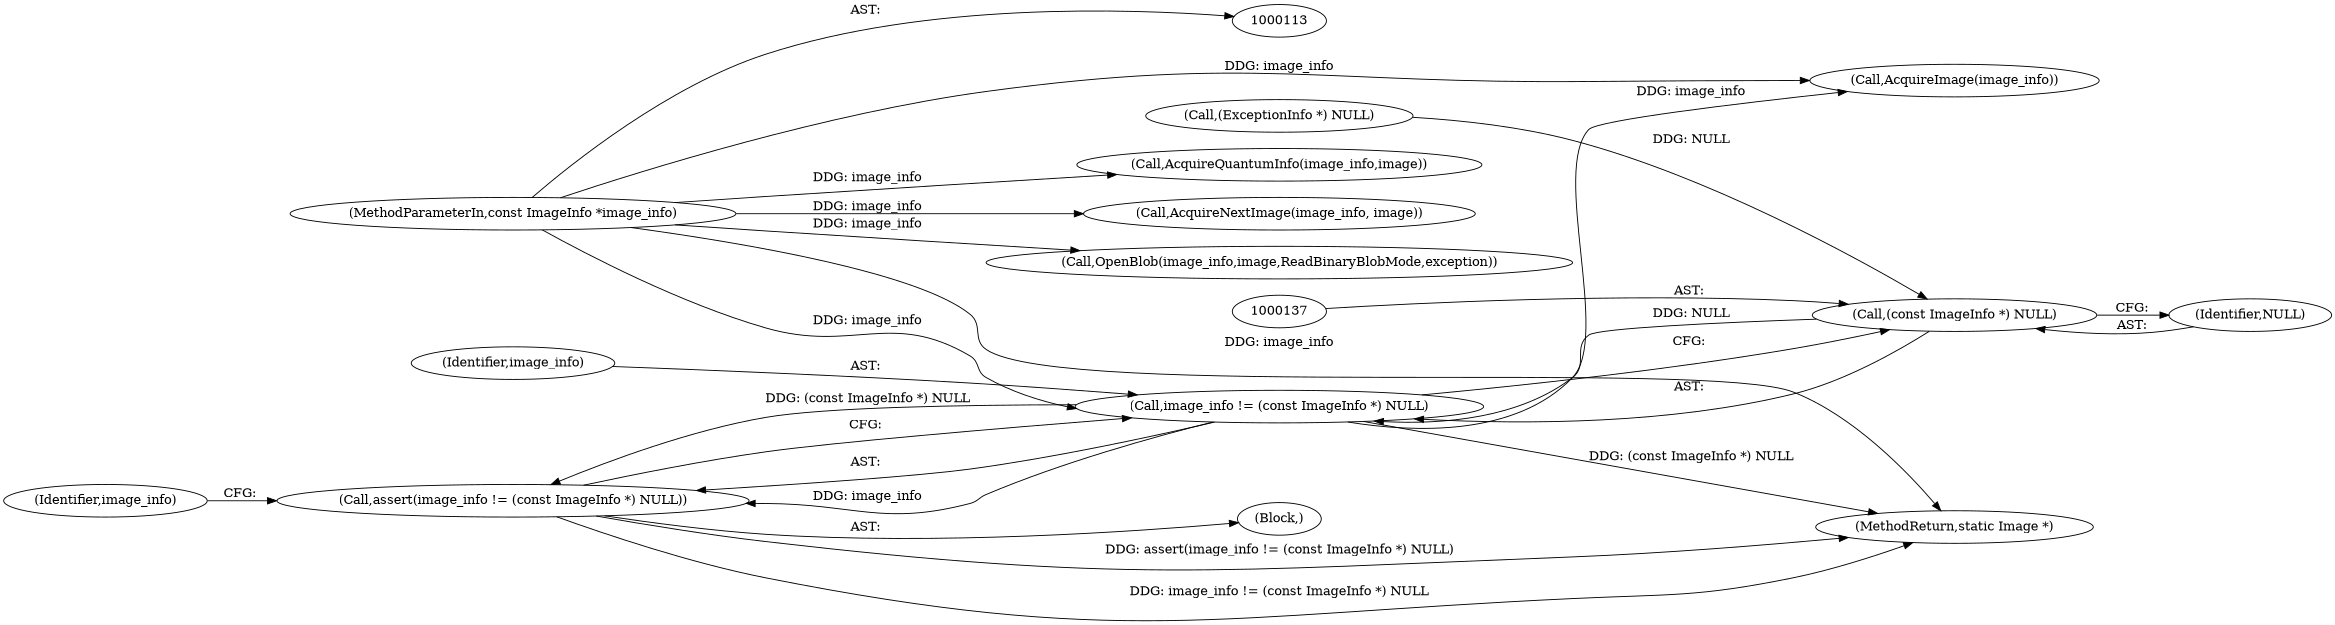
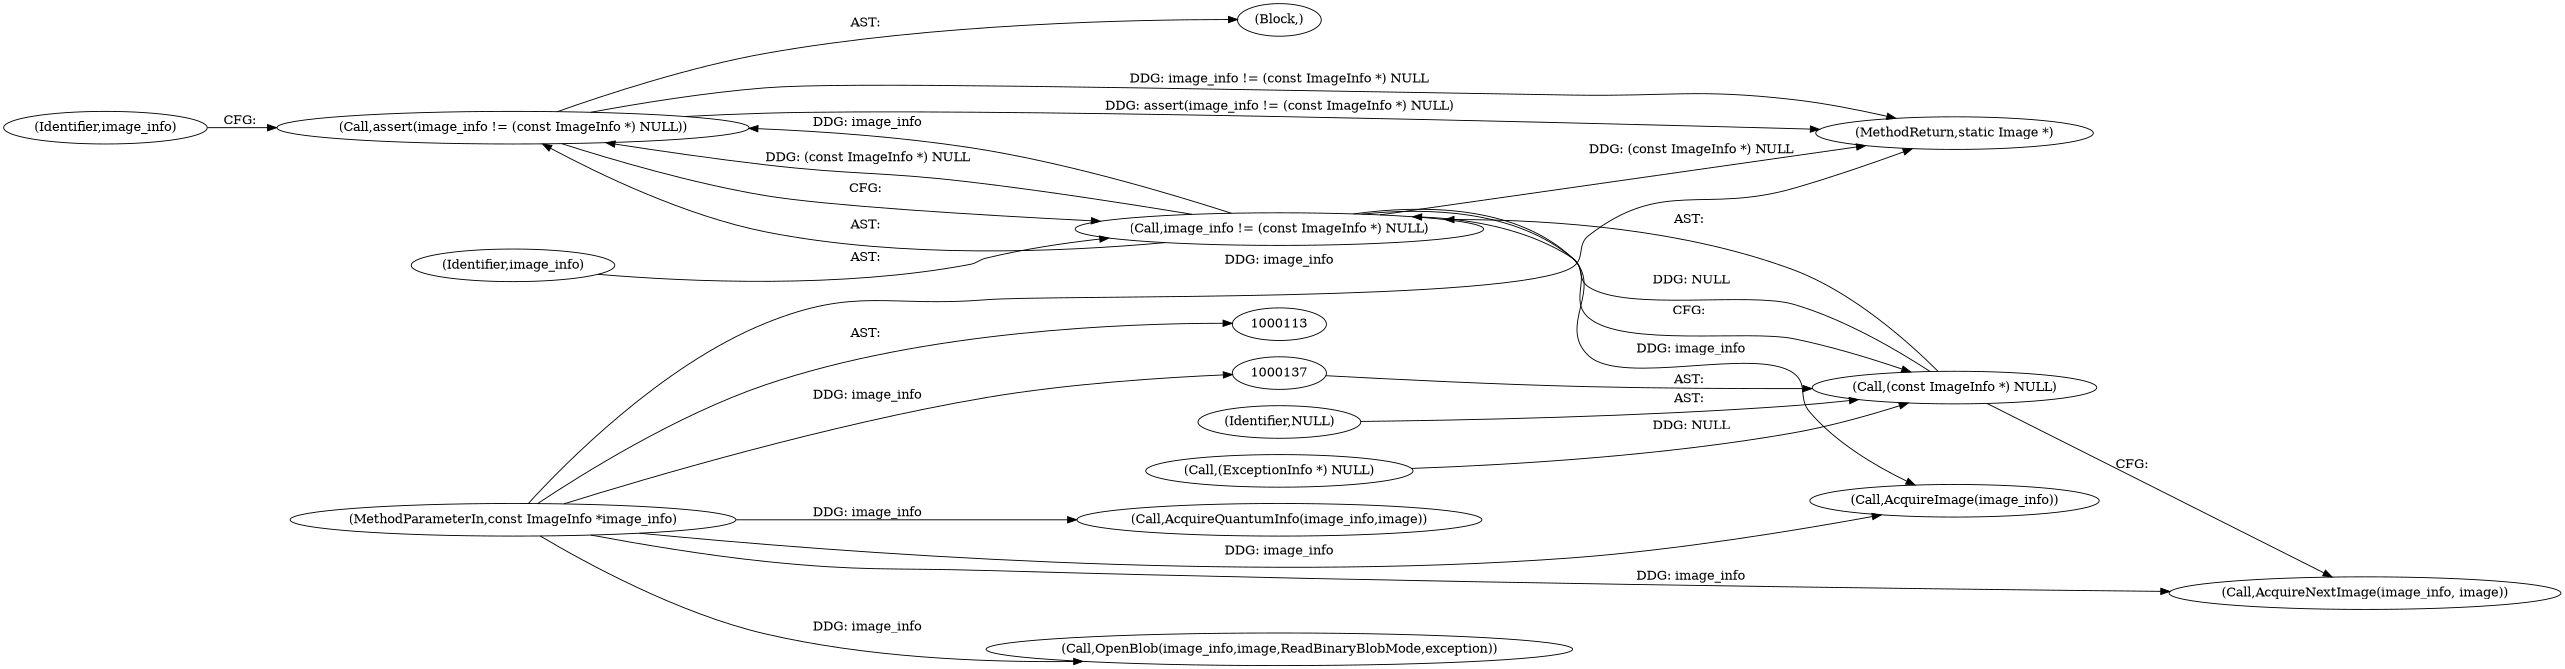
edge "(Call,(const ImageInfo *) NULL)" -> "(Identifier,NULL)": now "(Call,(const ImageInfo *) NULL)" -> "(Call,AcquireNextImage(image_info, image))"
edge "(MethodParameterIn,const ImageInfo *image_info)" -> "(Call,image_info != (const ImageInfo *) NULL)": now "(MethodParameterIn,const ImageInfo *image_info)" -> "1000137"
